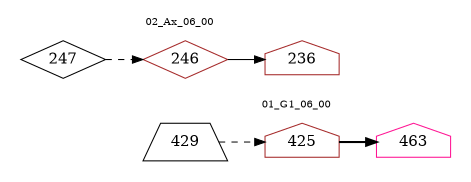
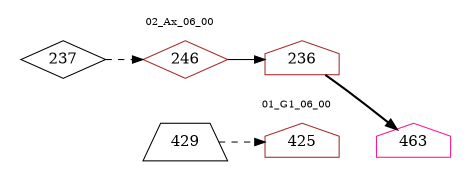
node "247": label "247" -> "237"
edge "425" -> "463": now "236" -> "463"
